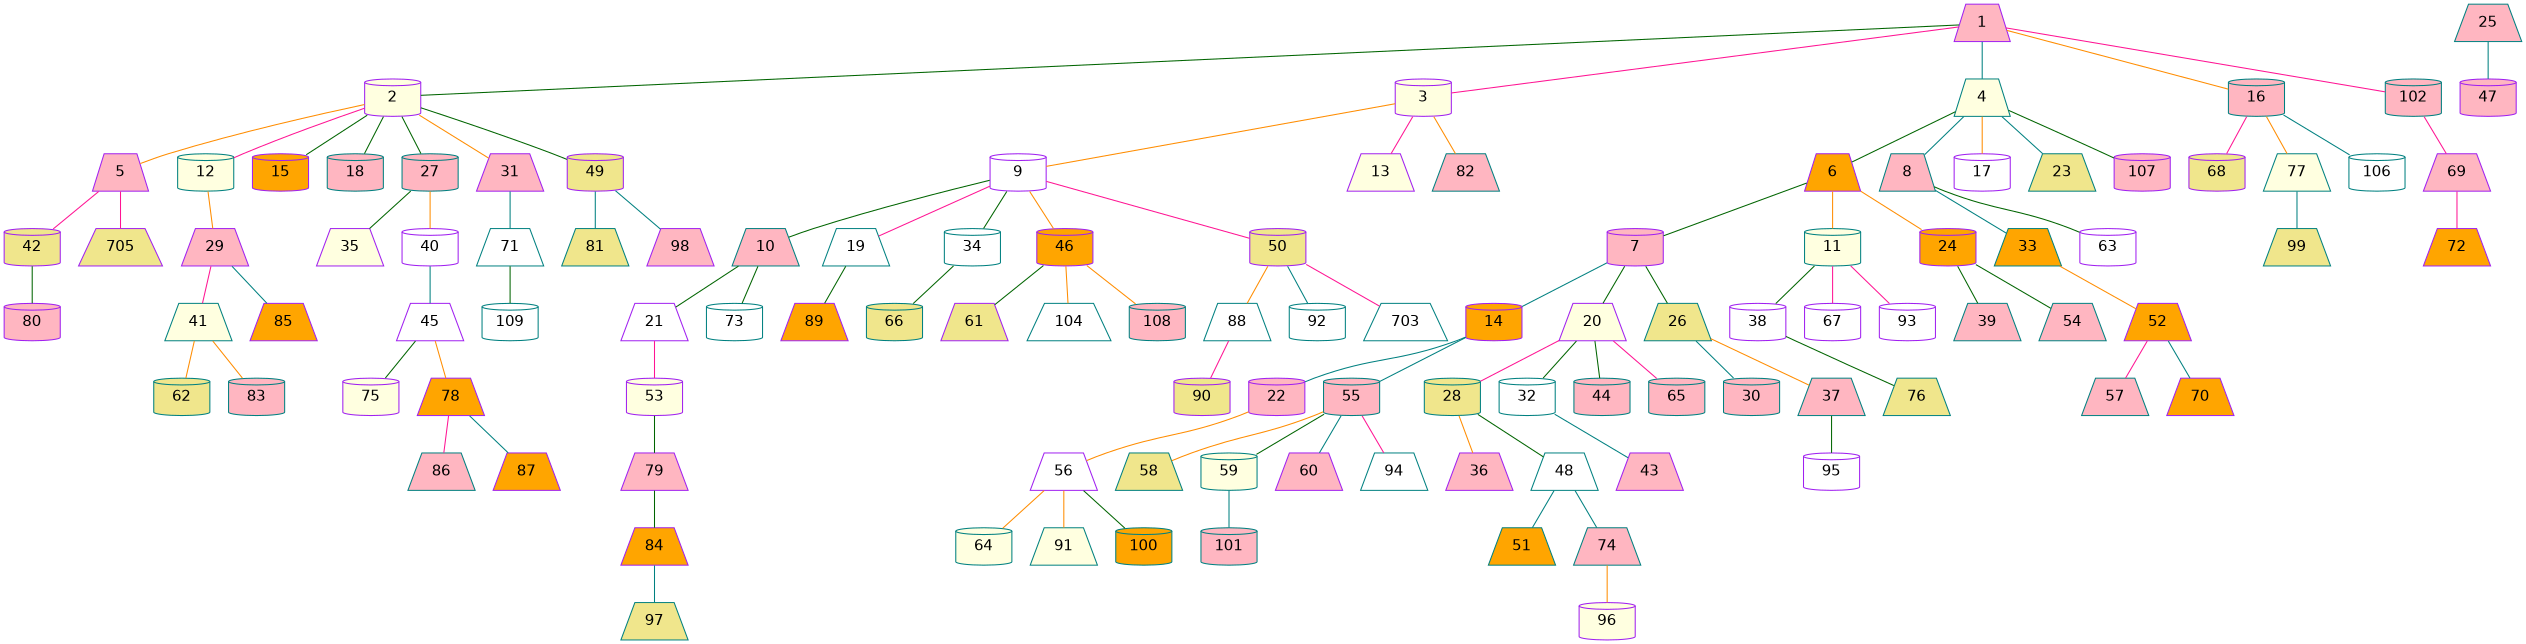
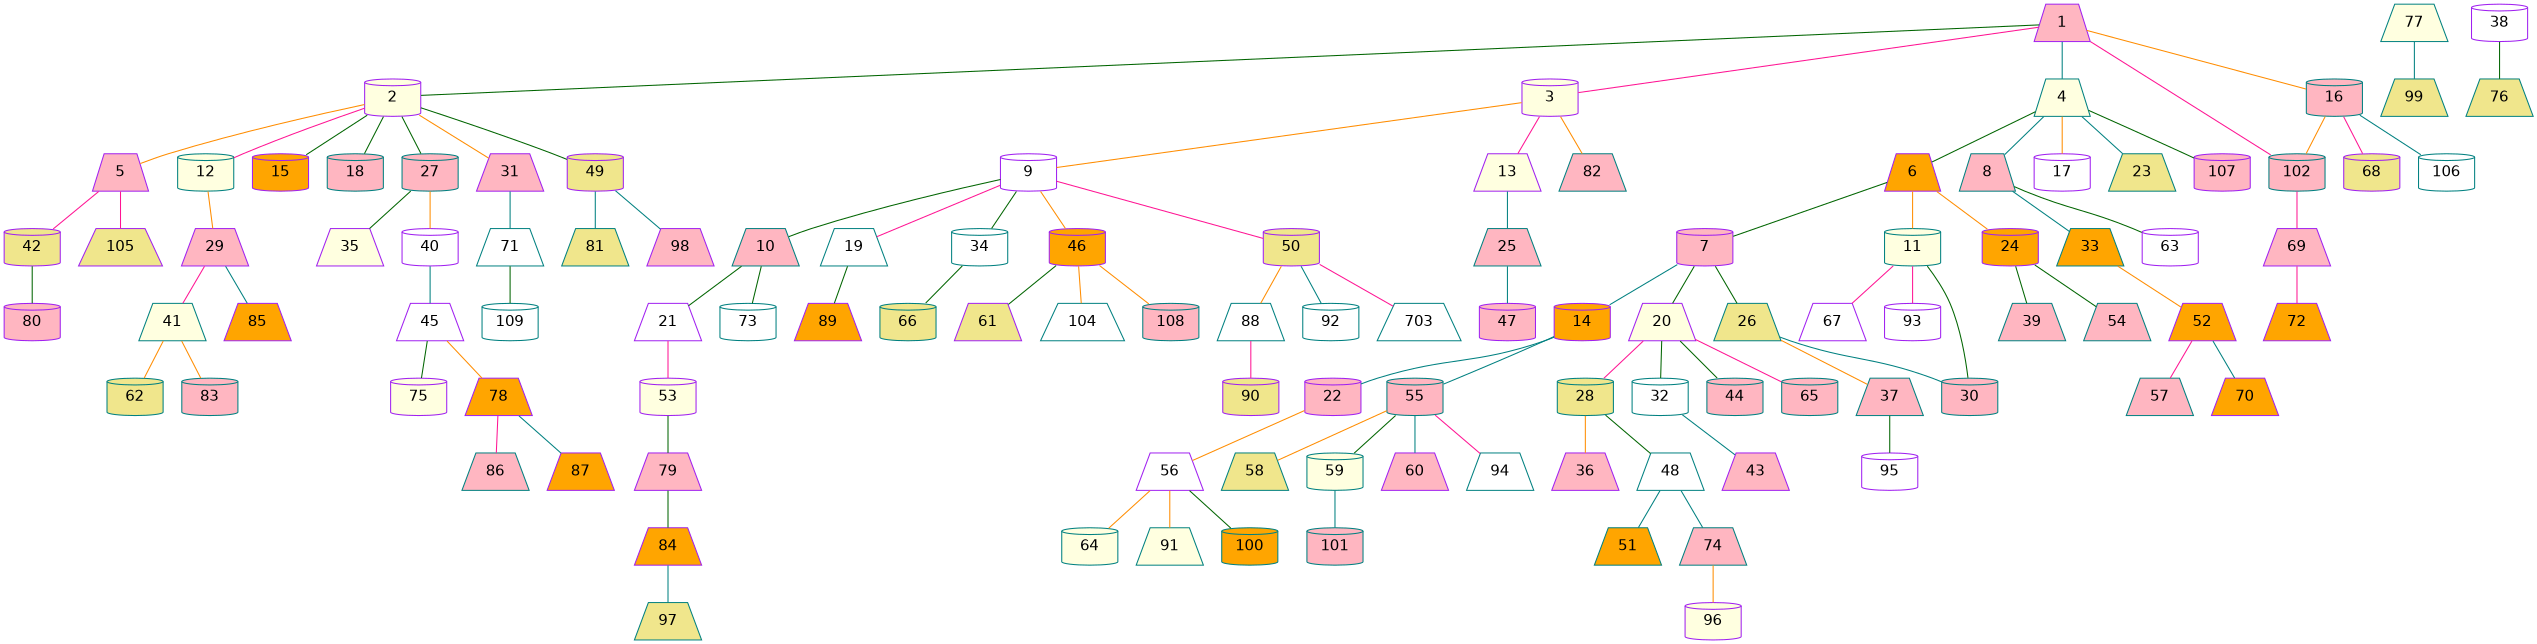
edge "16" -- "77": now "16" -- "102"
edge "13" -- "25": added
node "705": label "705" -> "105"
edge "11" -- "38": now "11" -- "30"
node "67": shape cylinder -> trapezium
